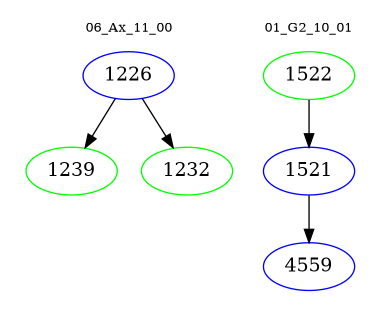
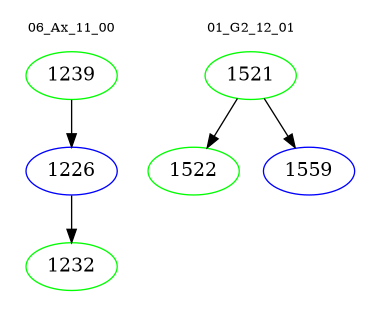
cluster "01_G2_10_01": label "01_G2_10_01" -> "01_G2_12_01"
edge "1226" -> "1239": reversed
edge "1522" -> "1521": reversed
node "1521": color blue -> green
node "4559": label "4559" -> "1559"
